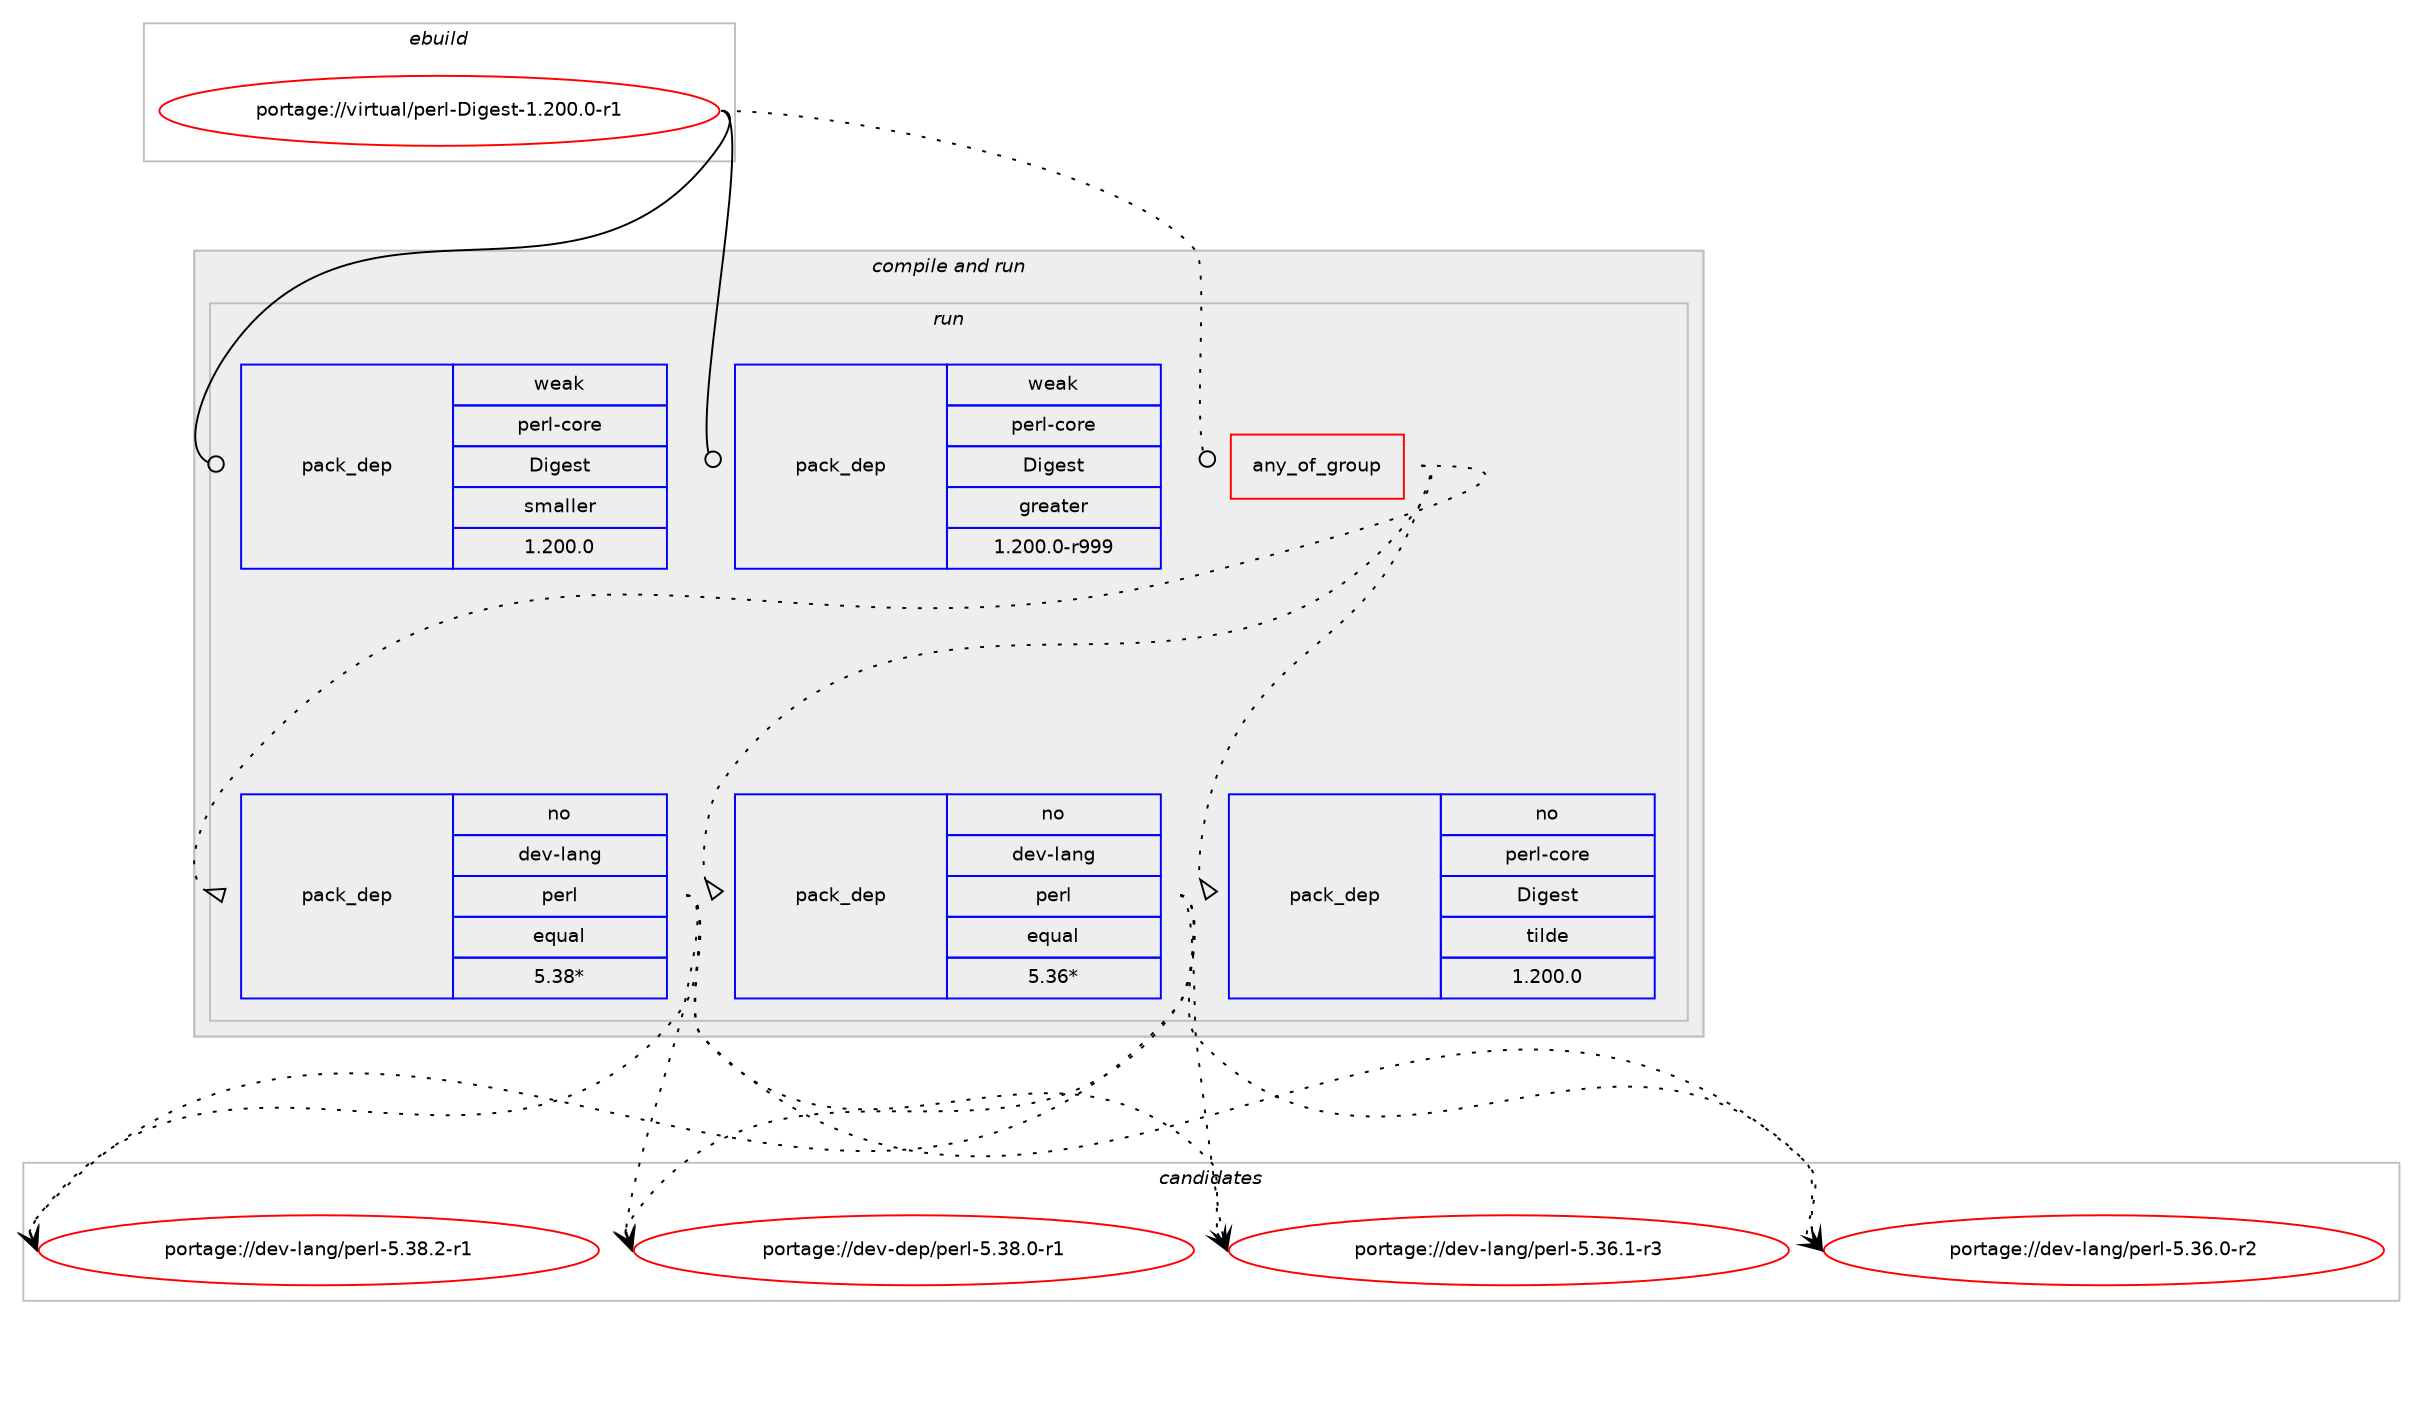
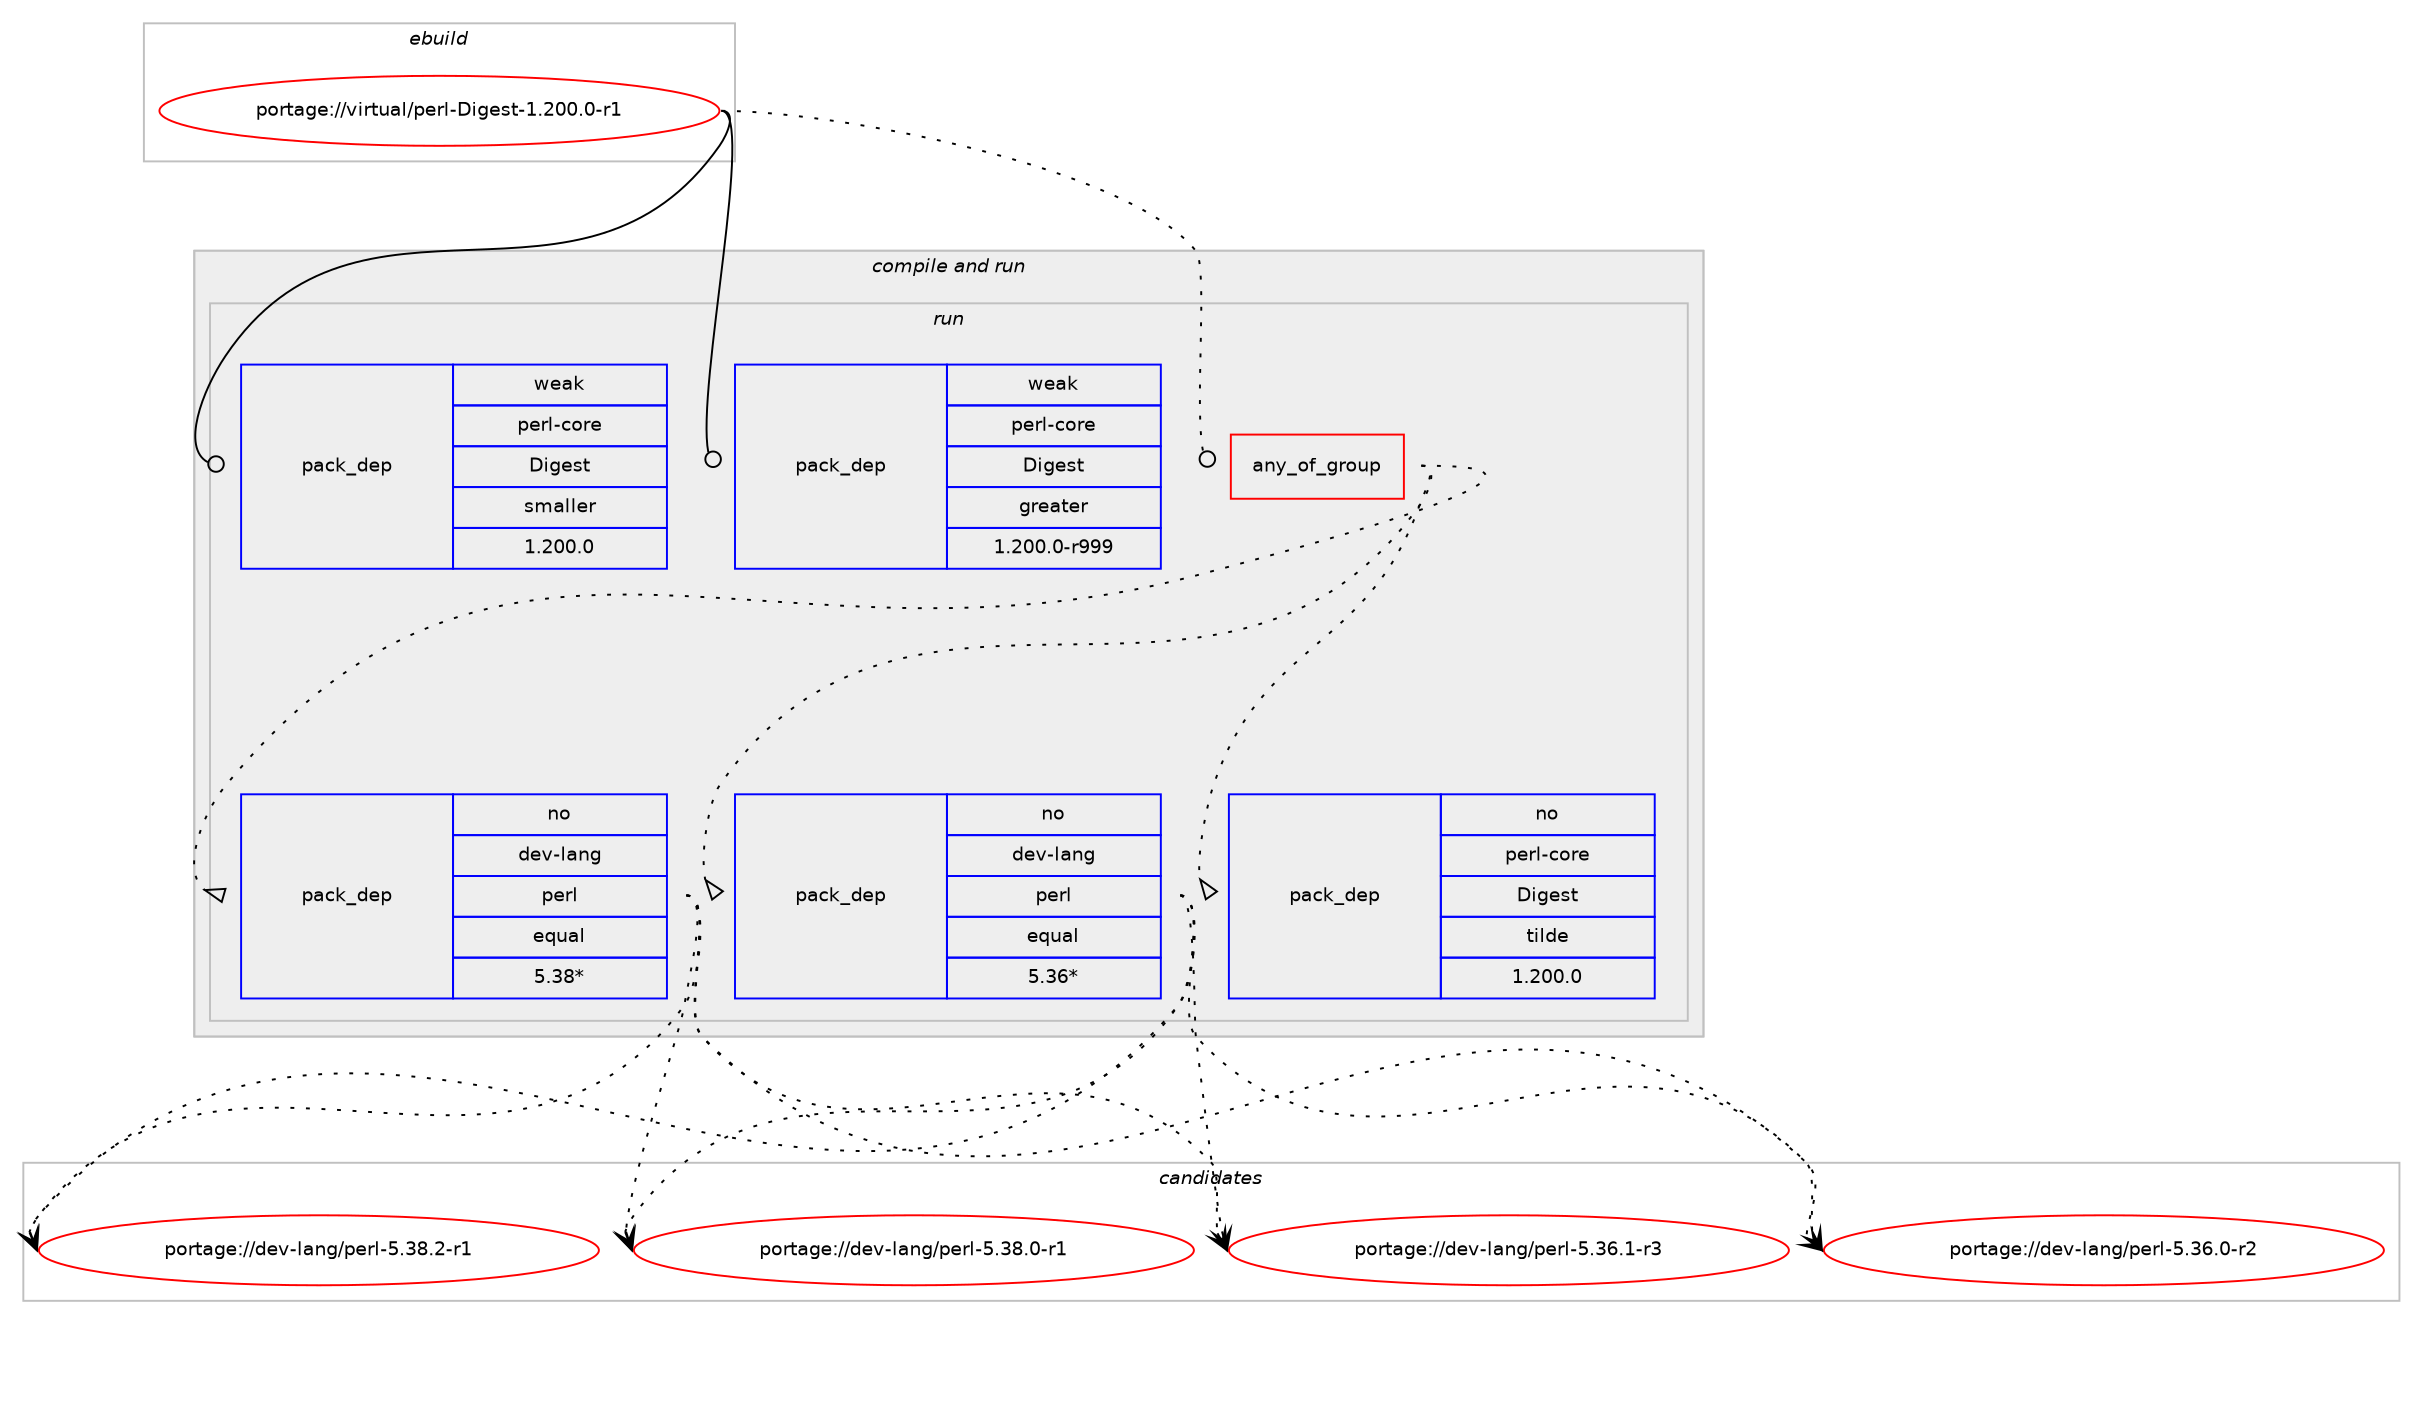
node "portage://dev-dep/perl-5.38.0-r1": label "portage://dev-dep/perl-5.38.0-r1" -> "portage://dev-lang/perl-5.38.0-r1"
